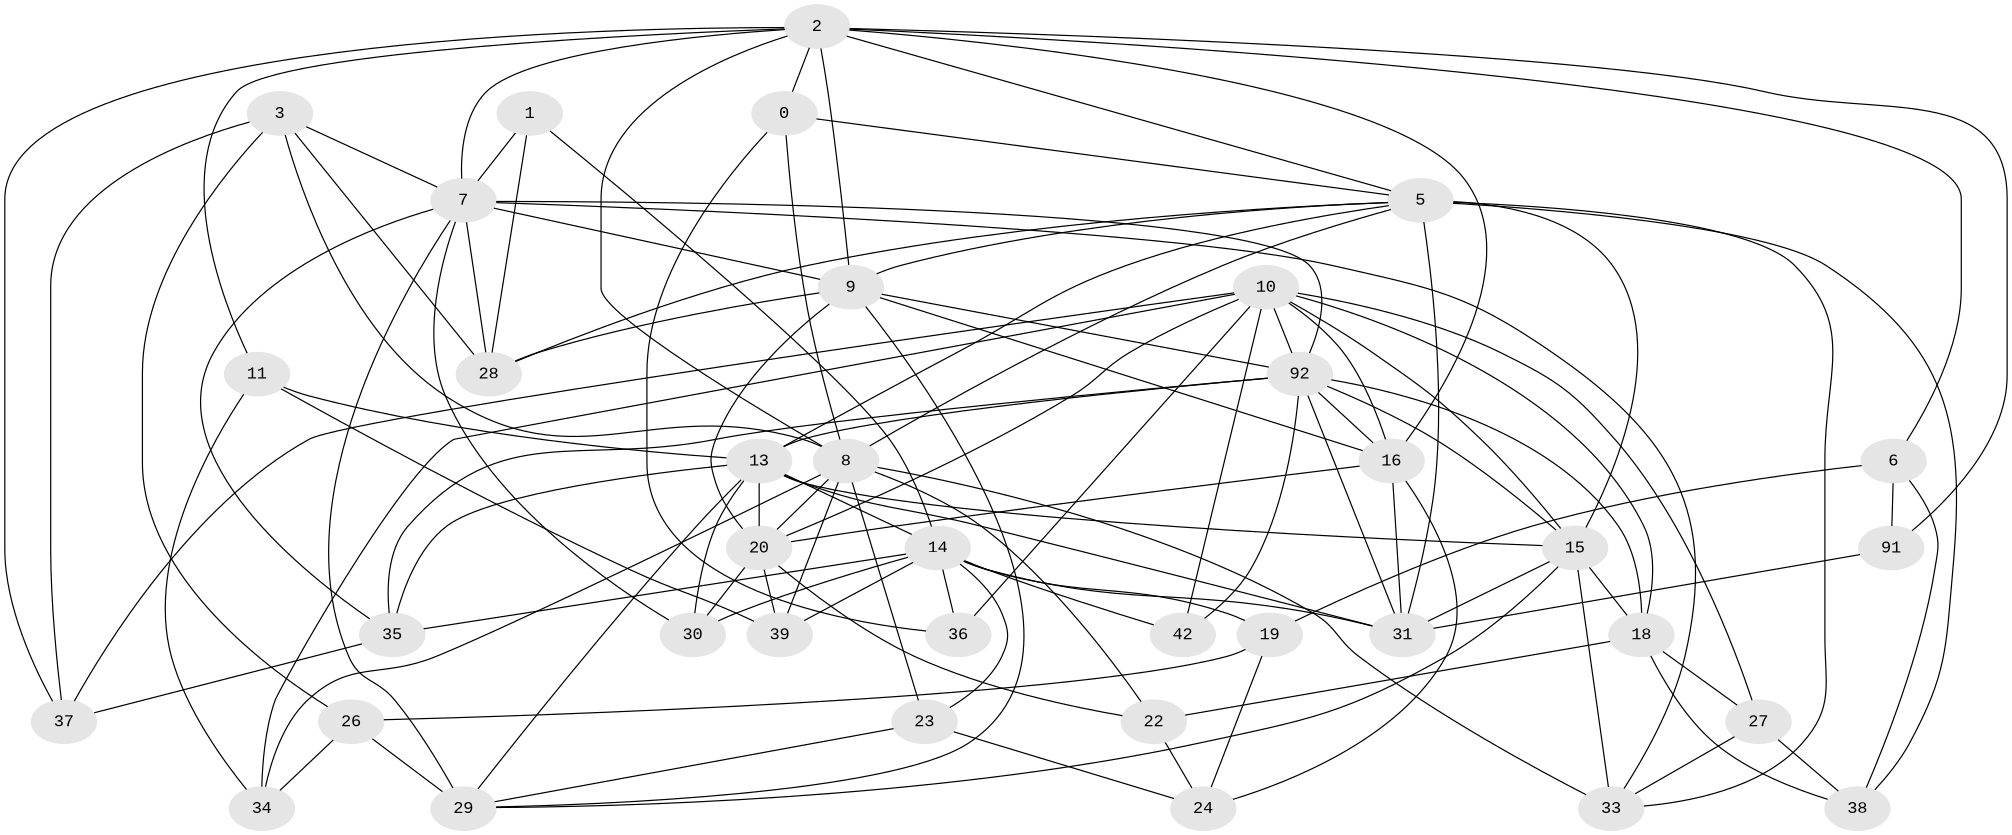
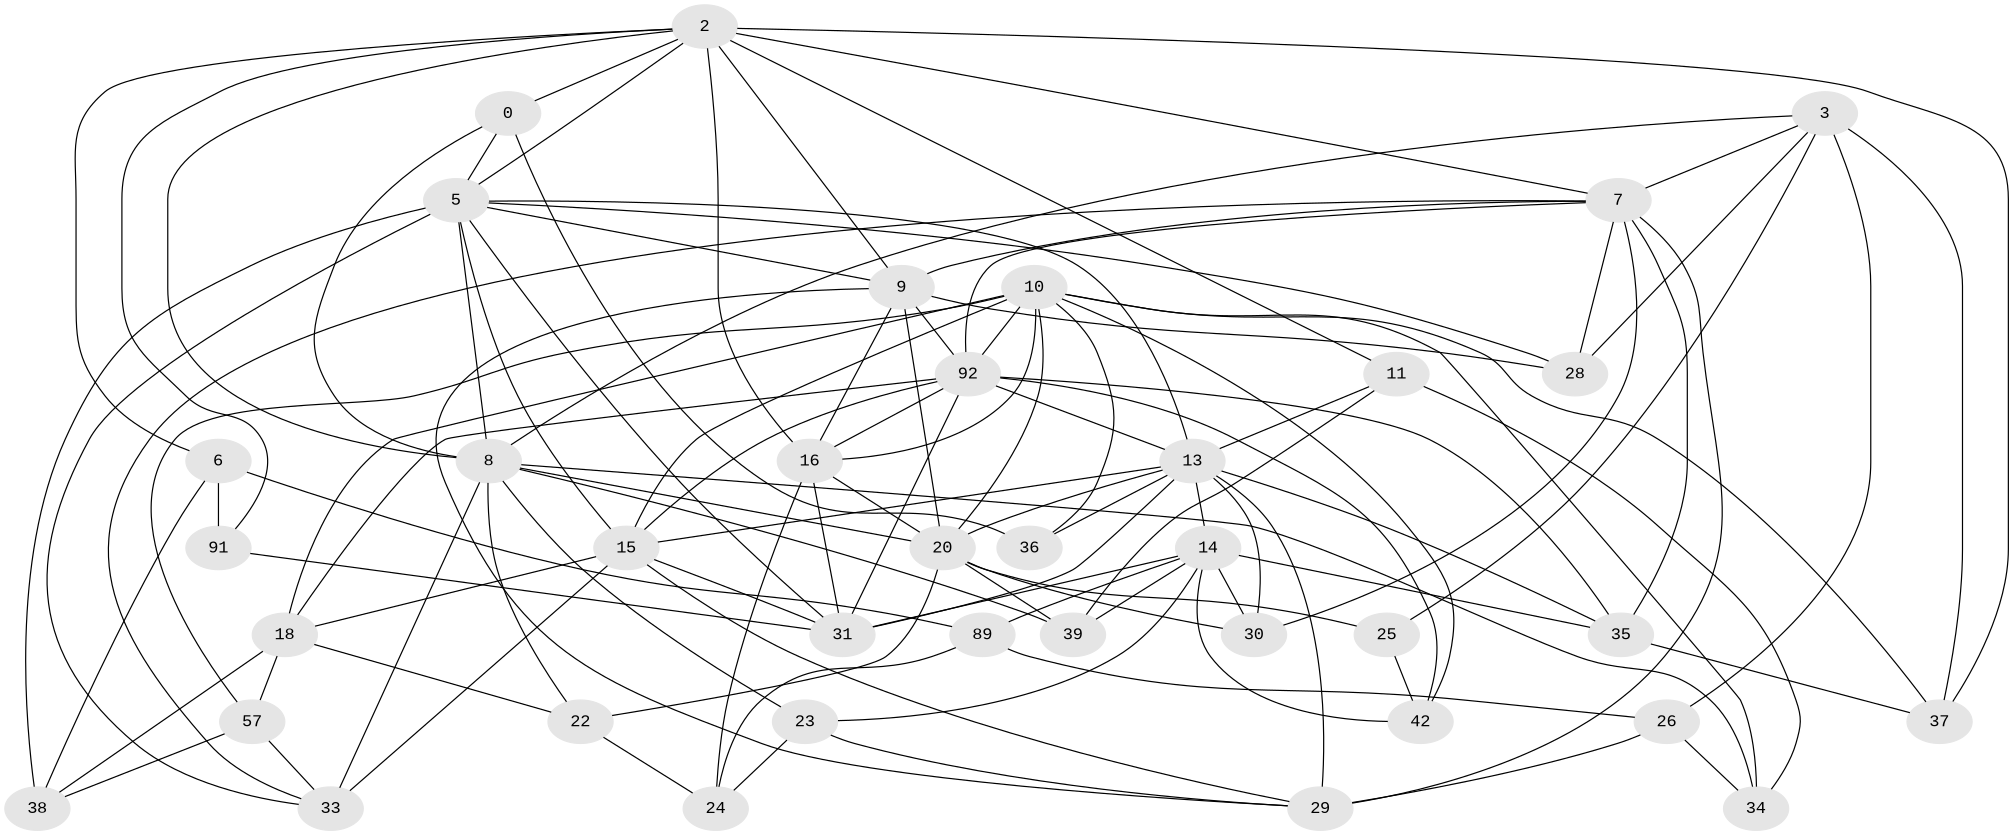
node "1": removed
edge "14" -- "36": now "13" -- "36"
node "19": label "19" -> "89"
node "25": added
node "27": label "27" -> "57"
